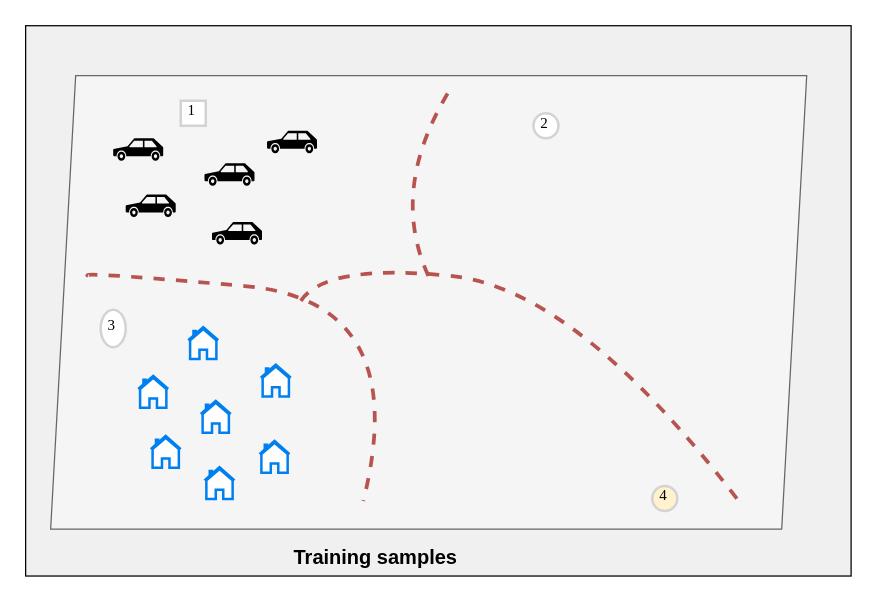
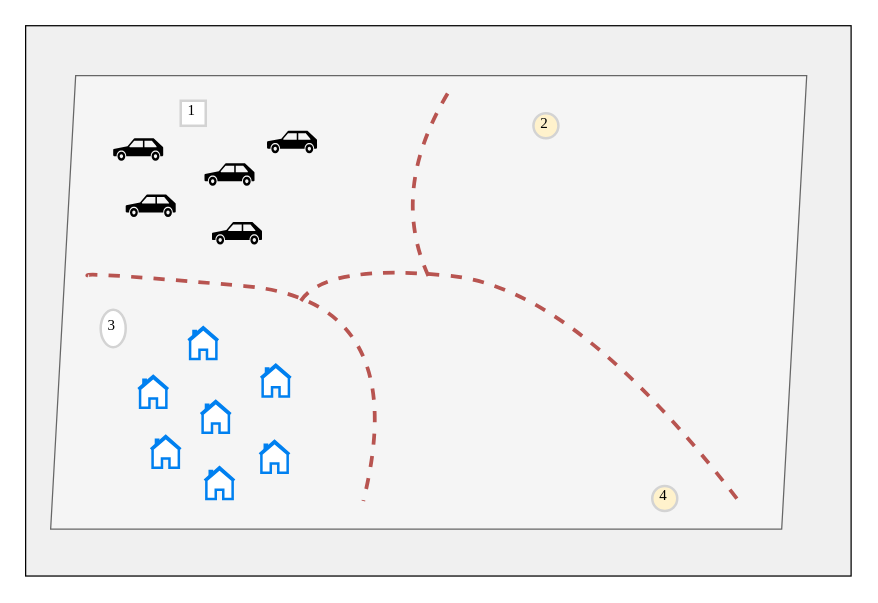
node "2": fillcolor #ffffff -> #fff2cc
node "Training samples": removed
